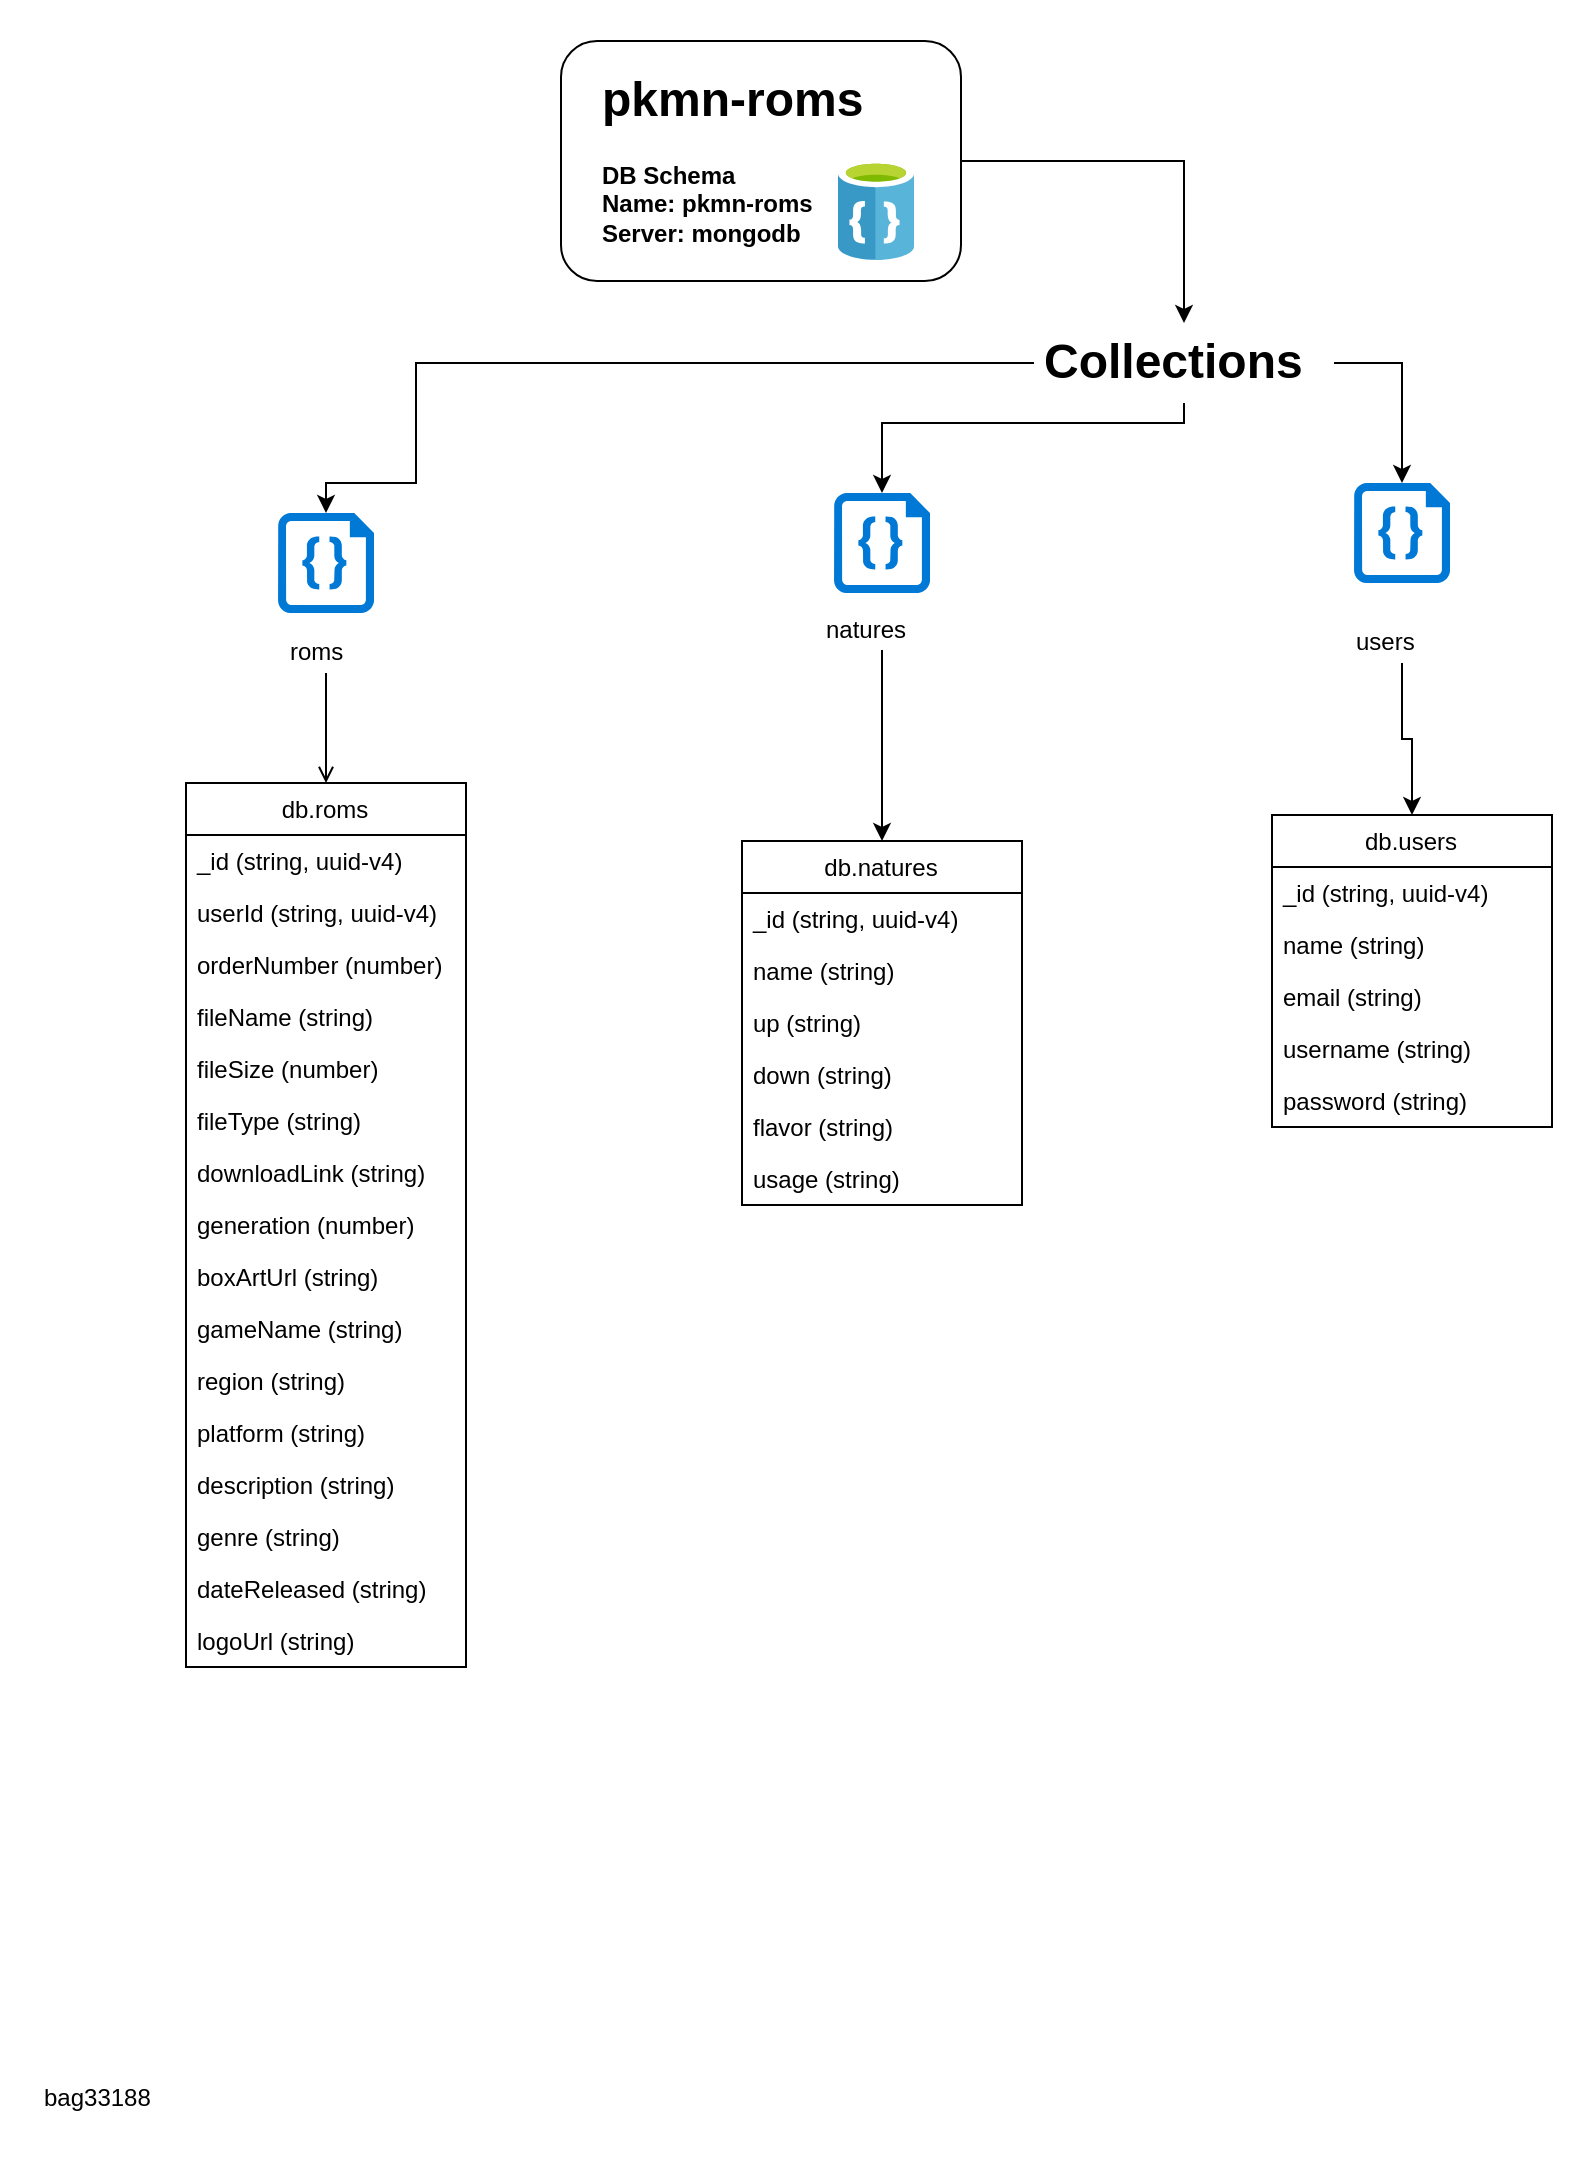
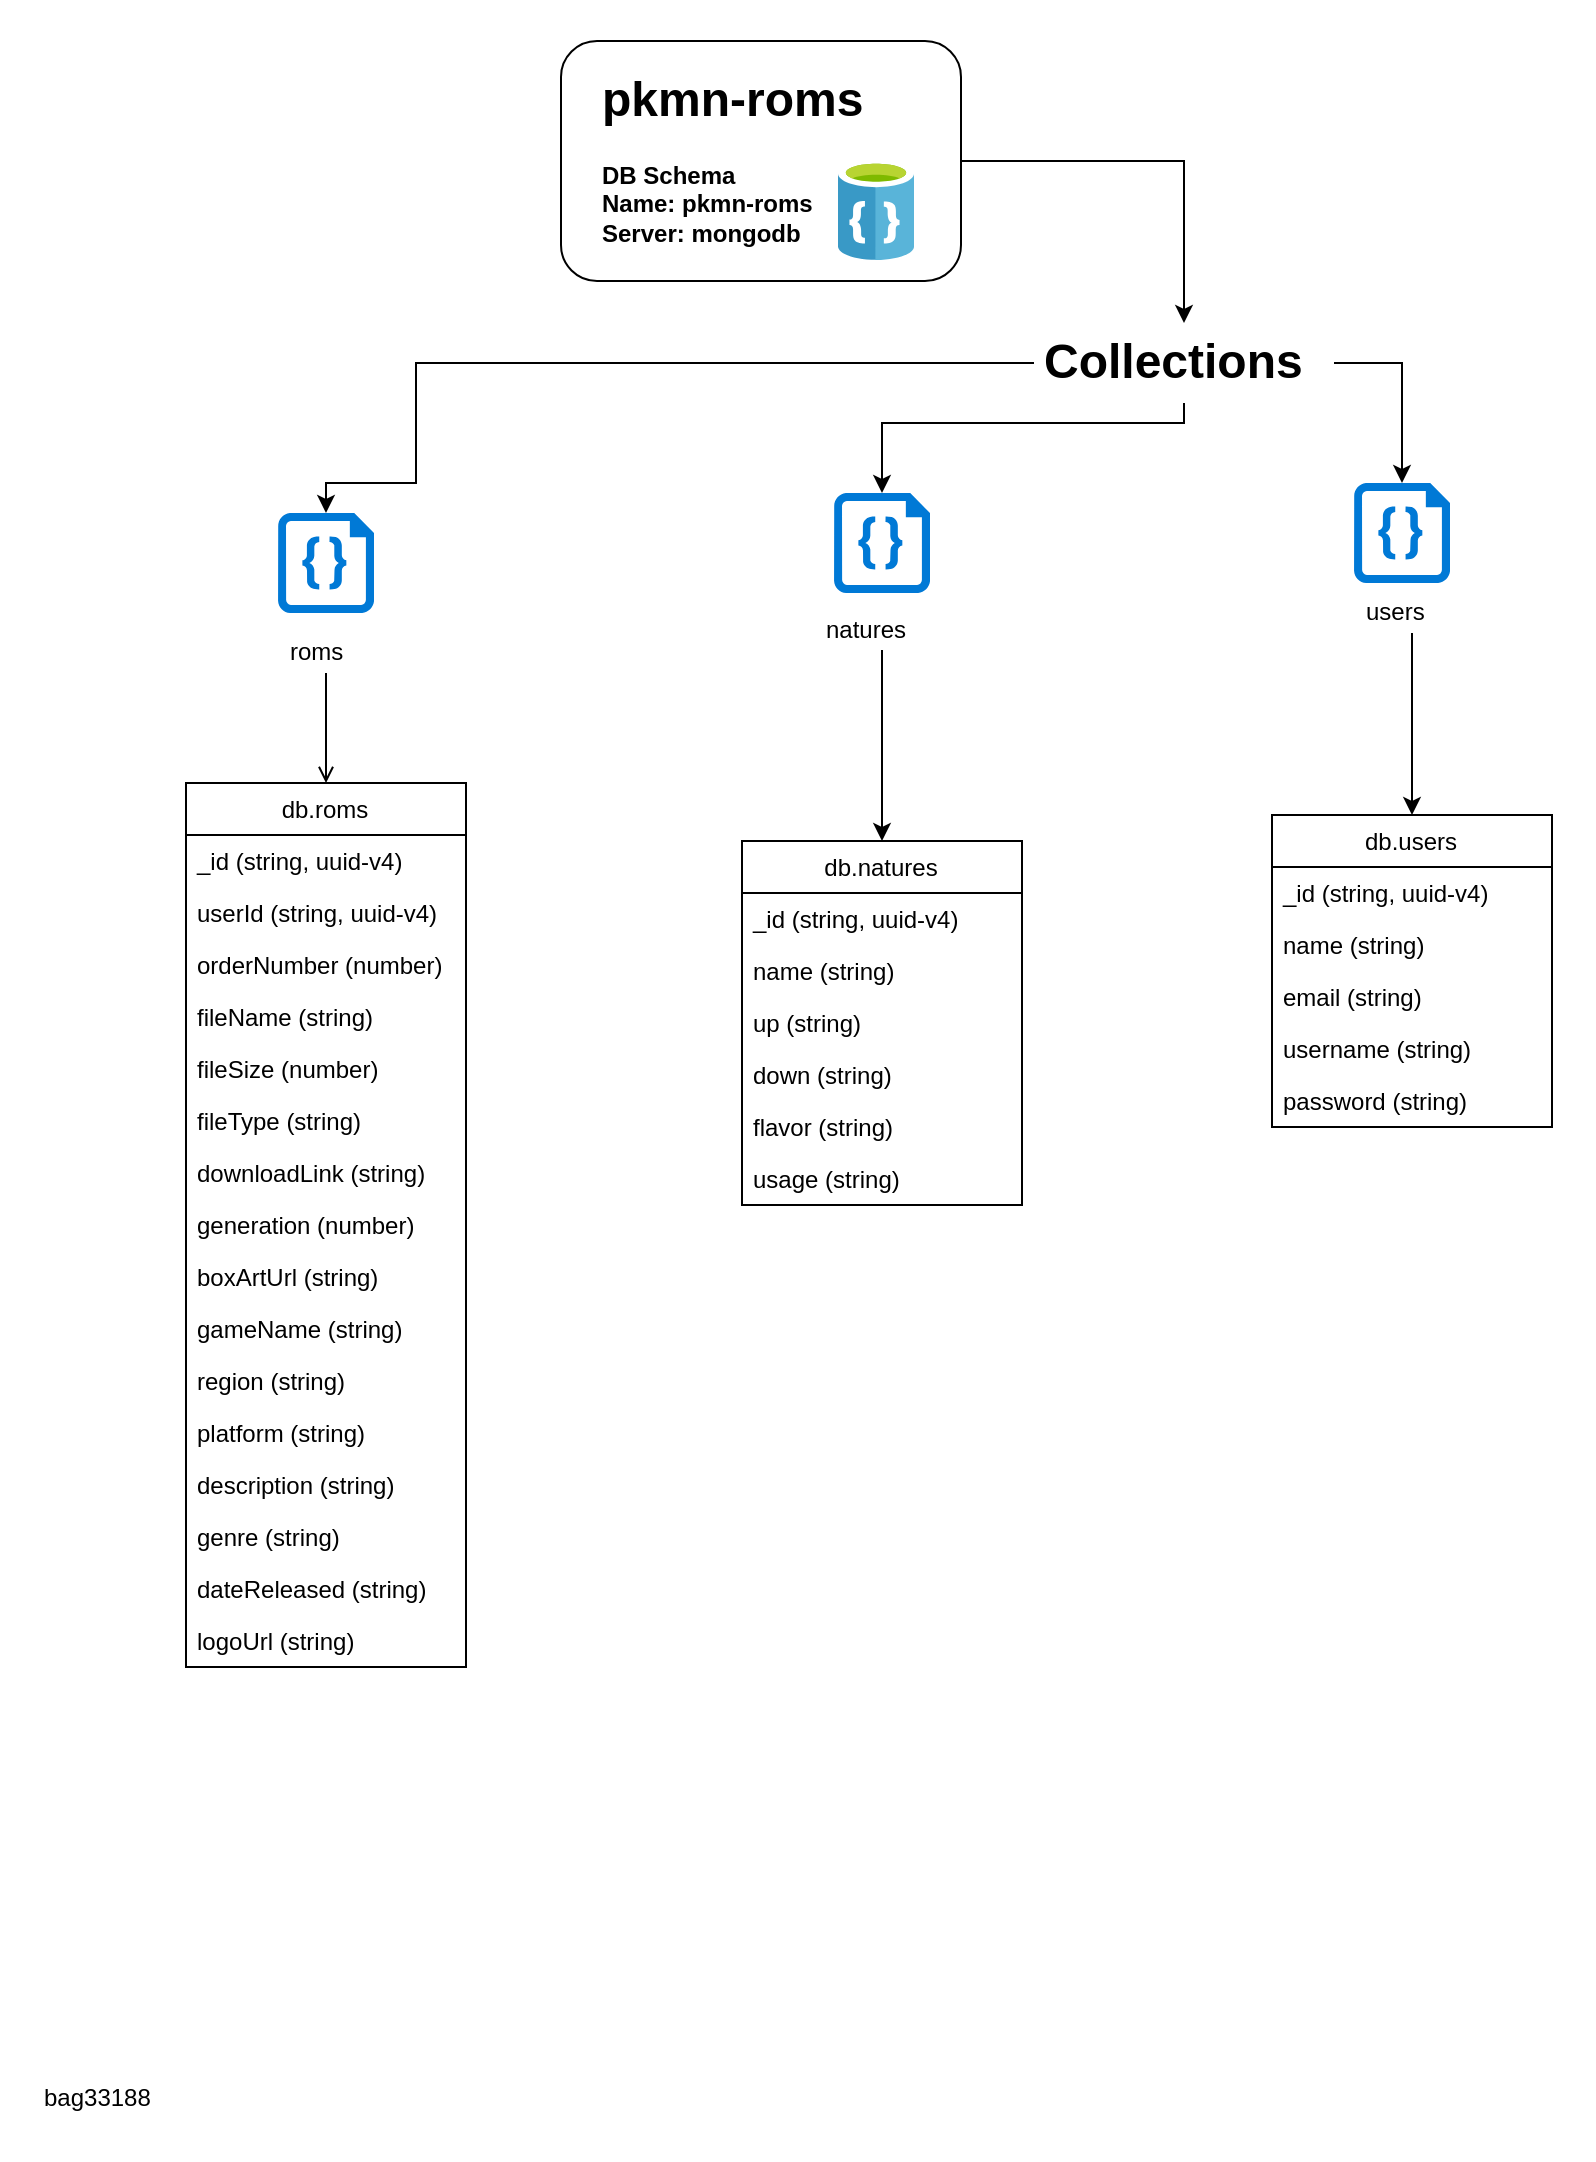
node "users": moved (1402, 643) -> (1412, 613)
